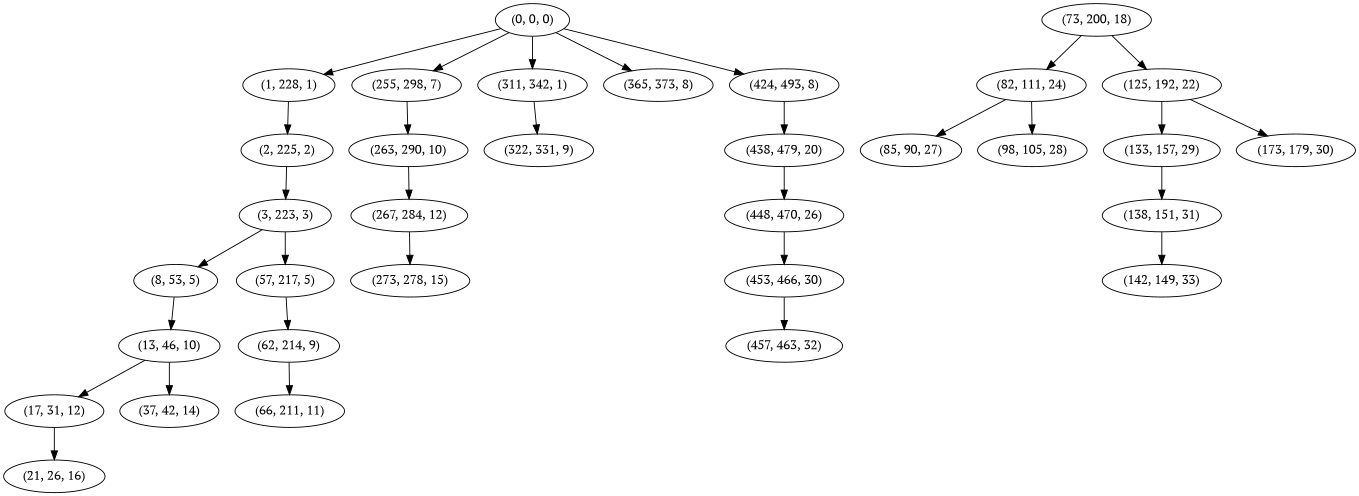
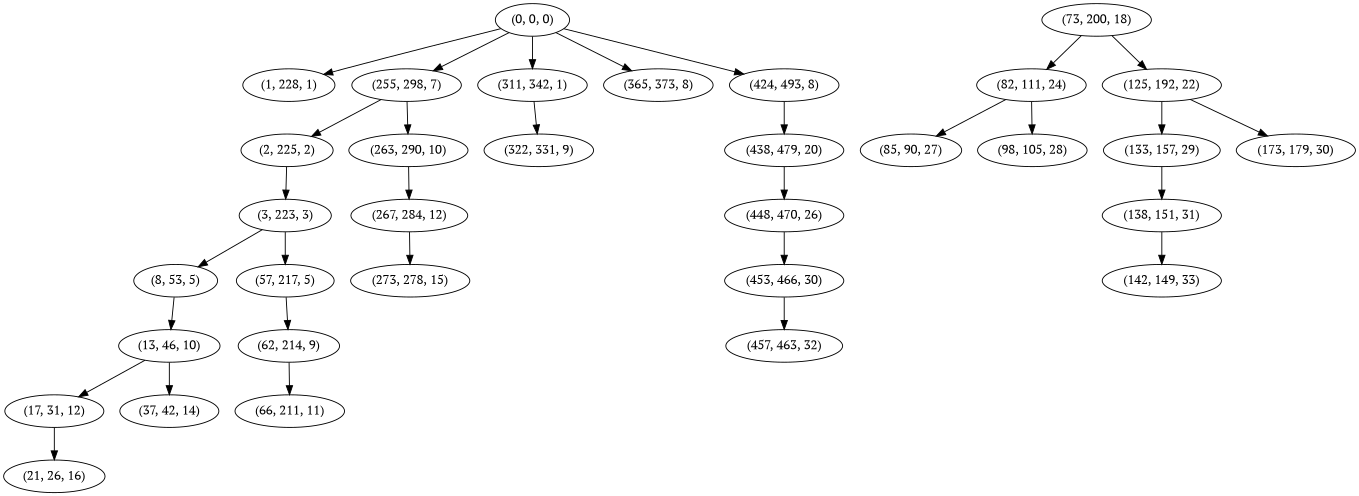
edge "(1, 228, 1)" -> "(2, 225, 2)": now "(255, 298, 7)" -> "(2, 225, 2)"
